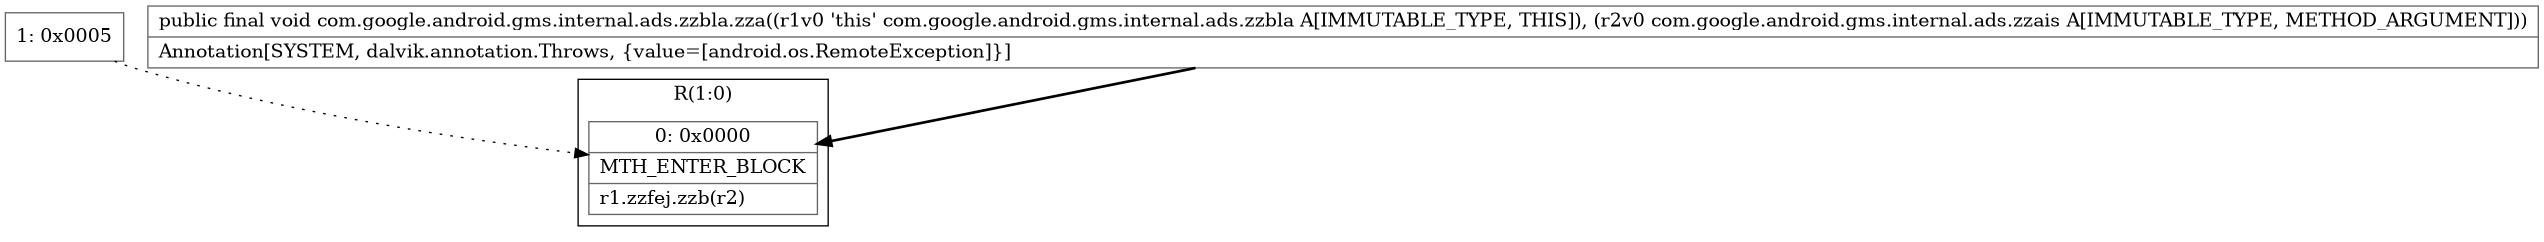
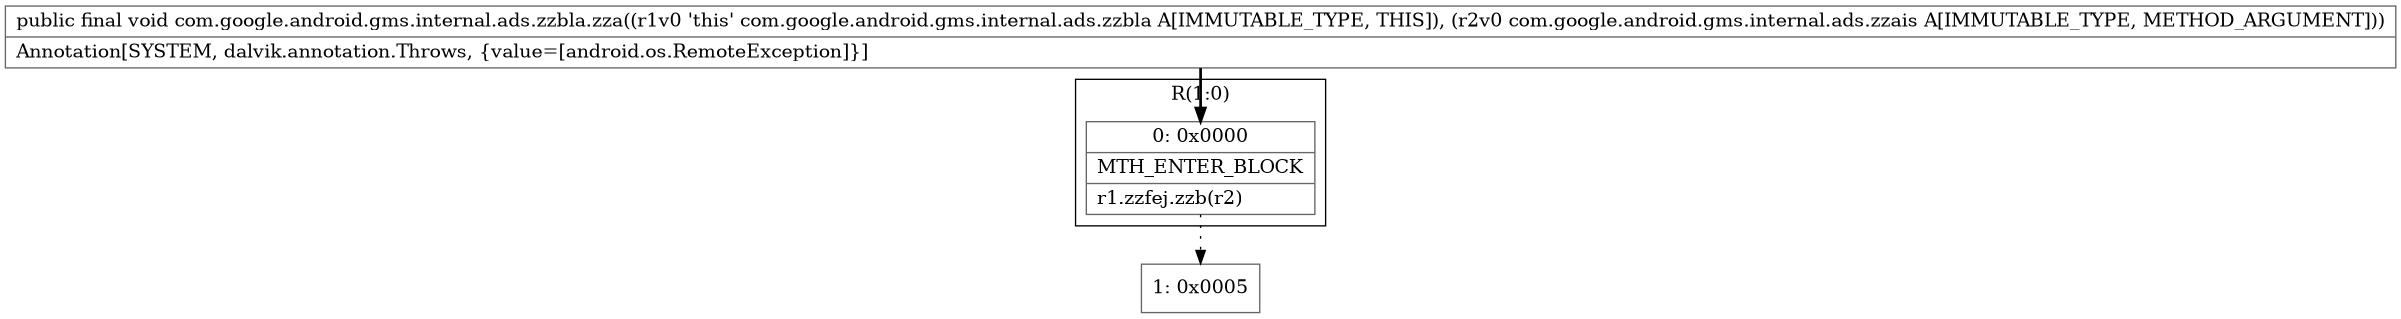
edge "1: 0x0005" -> "0: 0x0000": reversed
